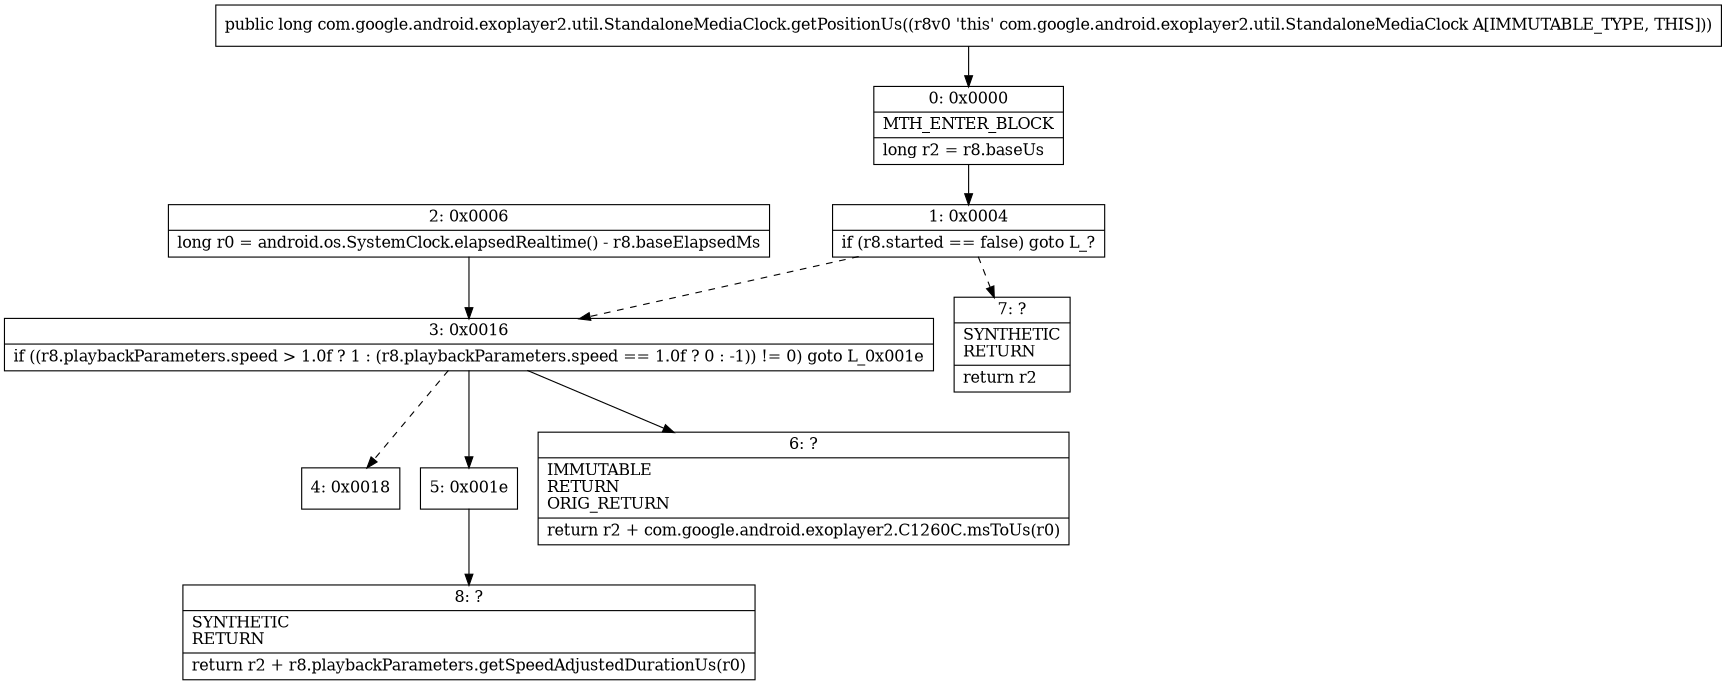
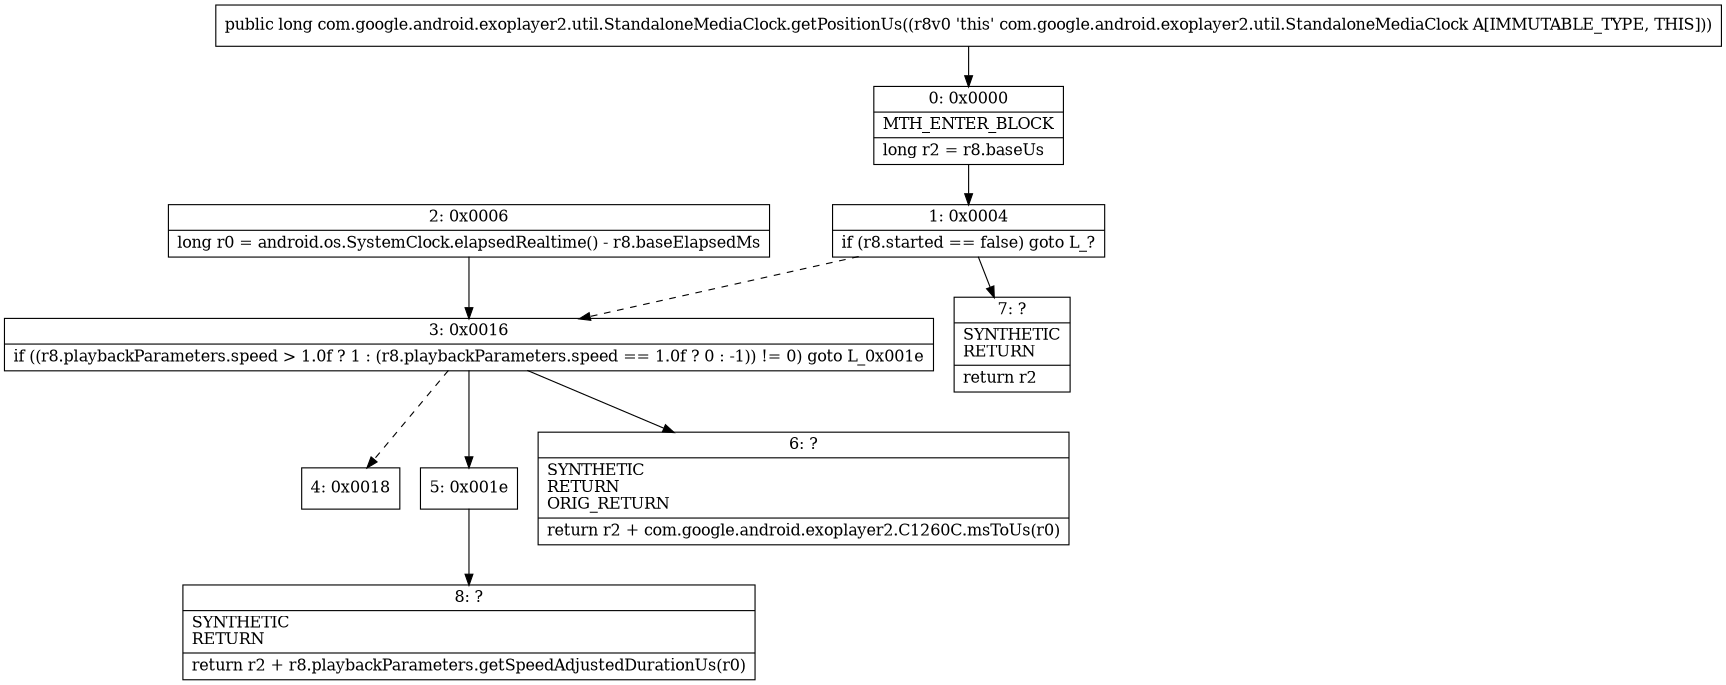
edge "1: 0x0004" -> "7: ?": style dashed -> solid
node "6: ?": text "IMMUTABLE" -> "SYNTHETIC"
